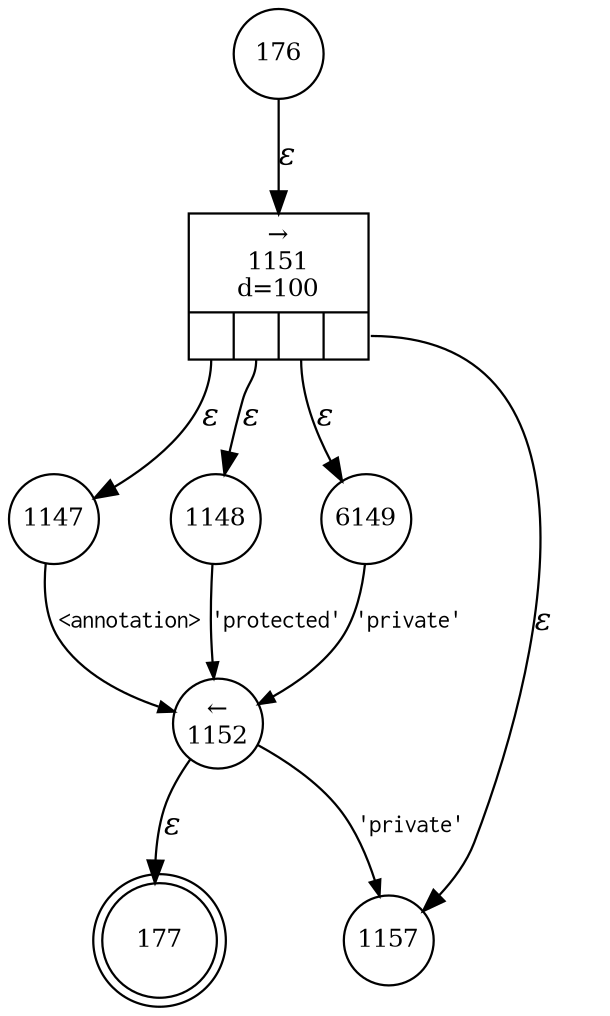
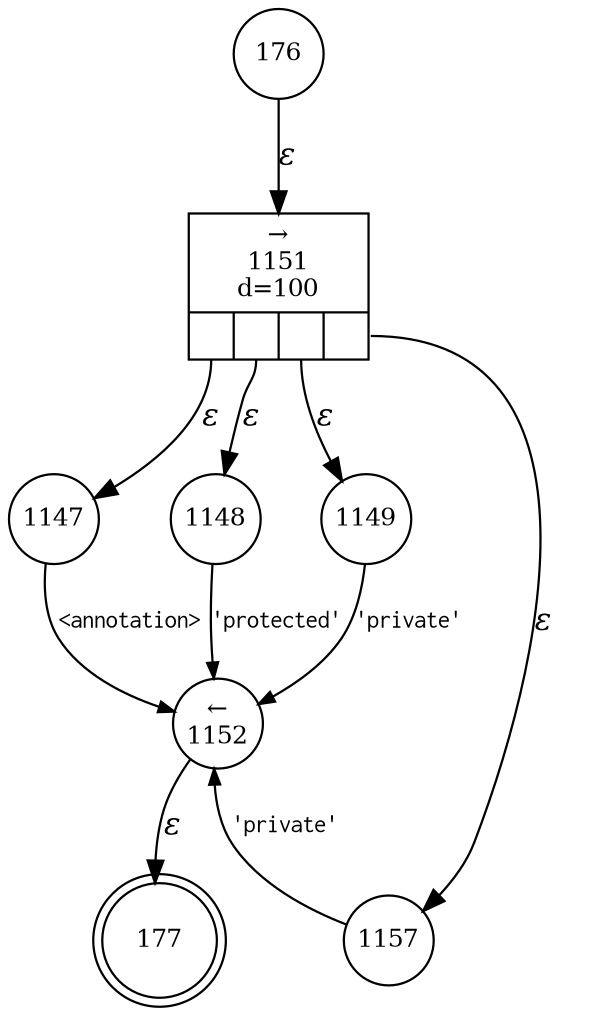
node "6149": label "6149" -> "1149"
edge "← 1152" -> "1157": reversed
